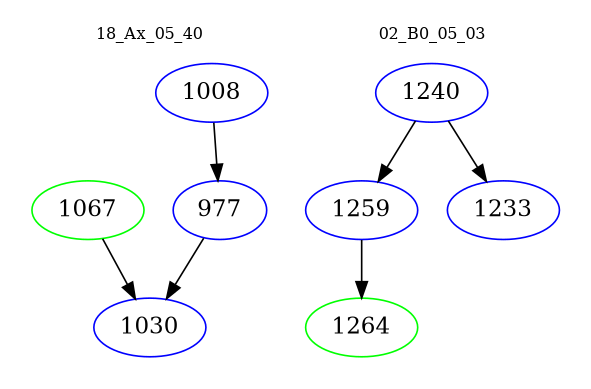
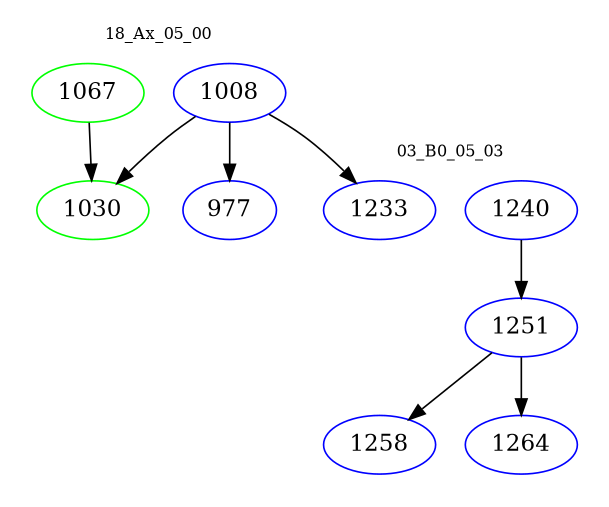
cluster "18_Ax_05_40": label "18_Ax_05_40" -> "18_Ax_05_00"
cluster "02_B0_05_03": label "02_B0_05_03" -> "03_B0_05_03"
edge "1240" -> "1233": now "1008" -> "1233"
node "1259": label "1259" -> "1251"
edge "977" -> "1030": now "1008" -> "1030"
node "1030": color blue -> green
node "1264": color green -> blue
node "1258": added
